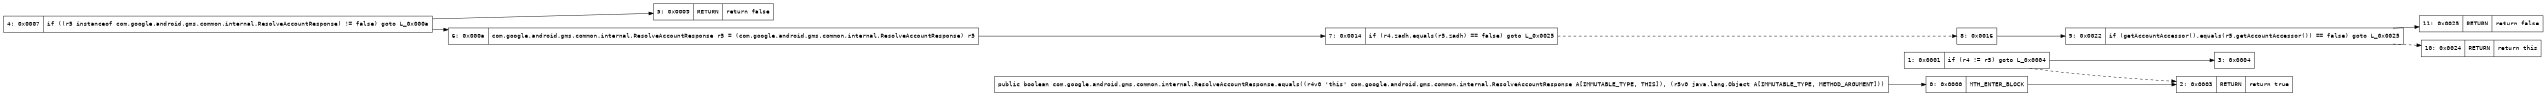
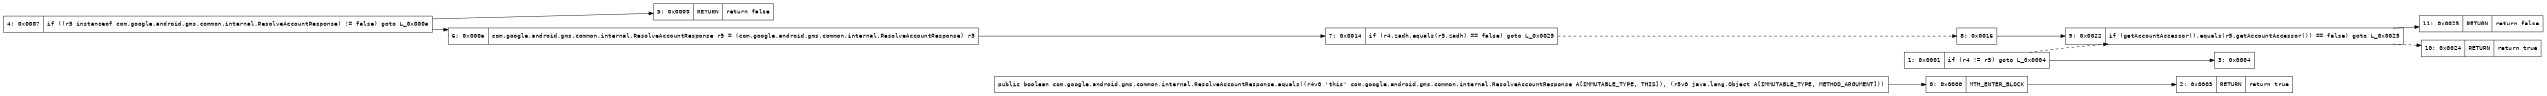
node "10: 0x0024": text "return this" -> "return true"
edge "1: 0x0001" -> "2: 0x0003": now "1: 0x0001" -> "9: 0x0022"
